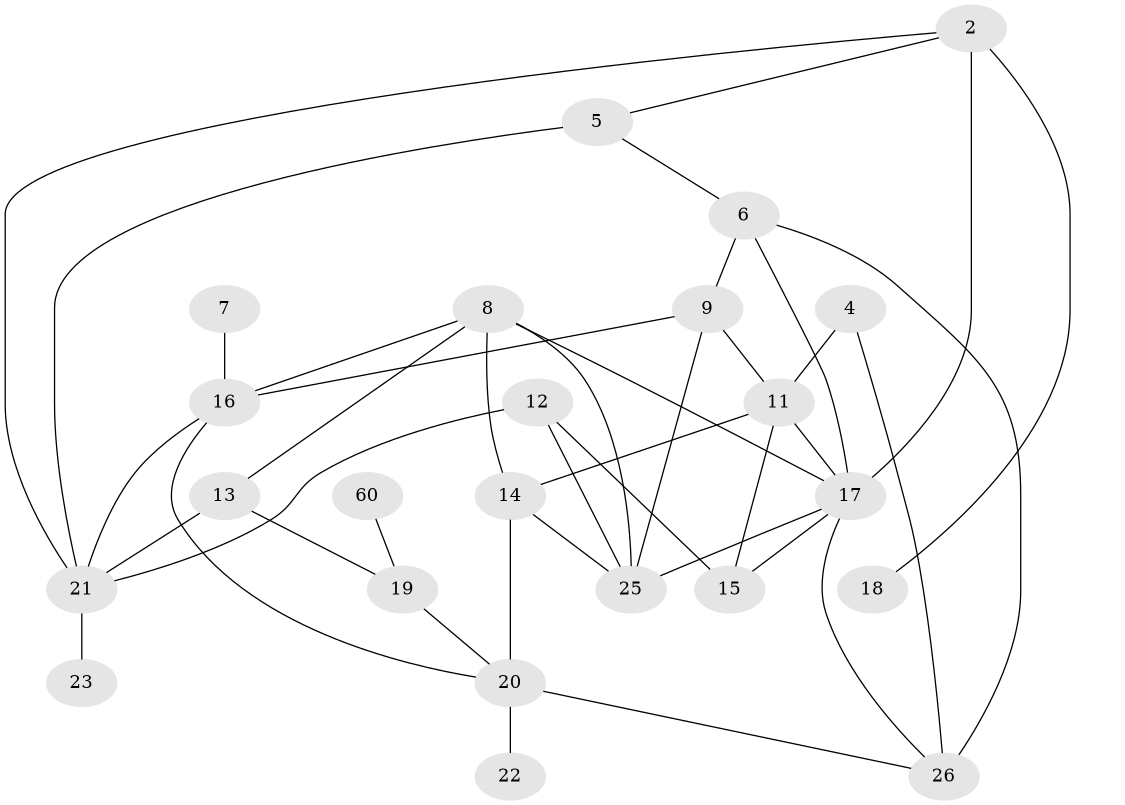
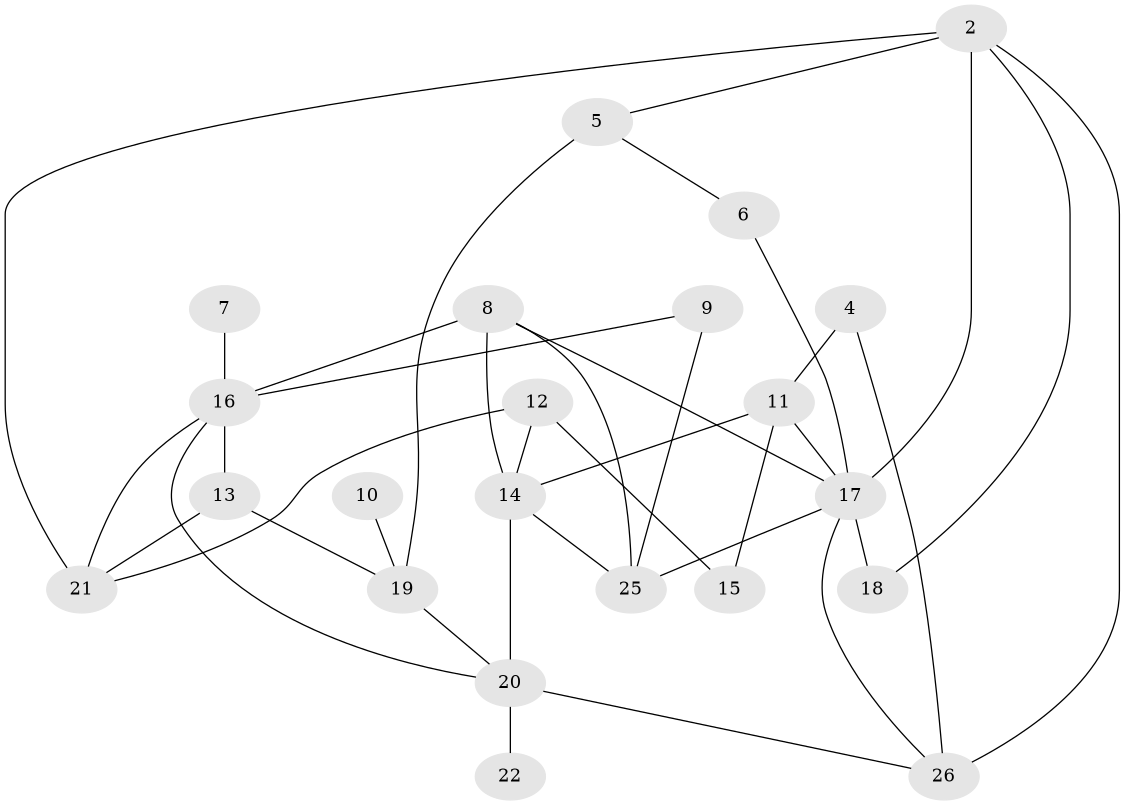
edge "5" -- "21": now "5" -- "19"
edge "6" -- "9": removed
edge "9" -- "11": removed
edge "8" -- "13": now "16" -- "13"
edge "6" -- "26": now "2" -- "26"
node "60": label "60" -> "10"
edge "12" -- "25": now "12" -- "14"
edge "17" -- "15": now "17" -- "18"
node "23": removed
